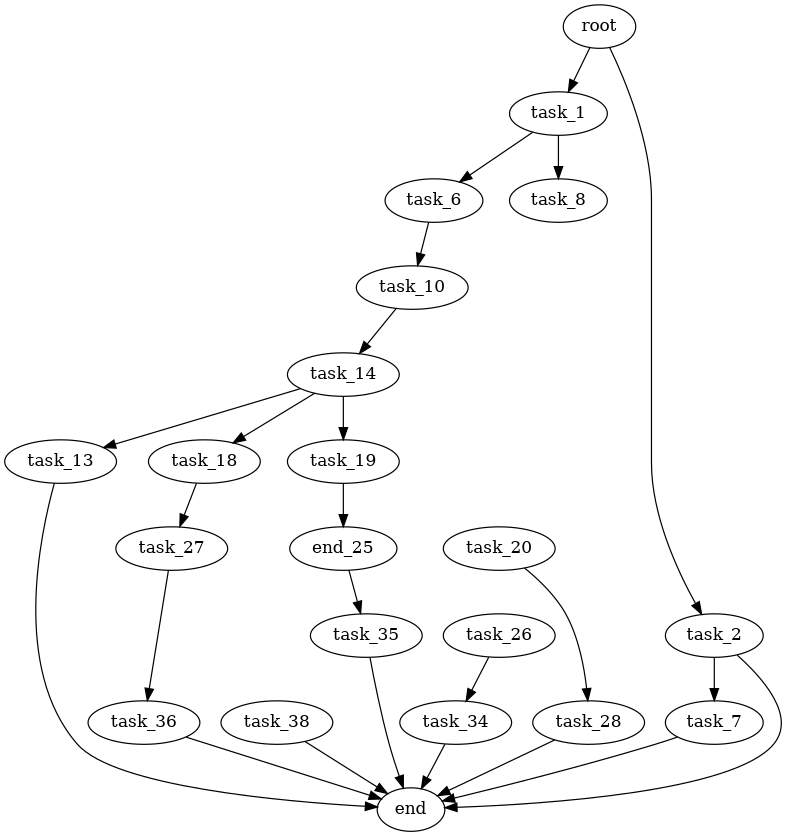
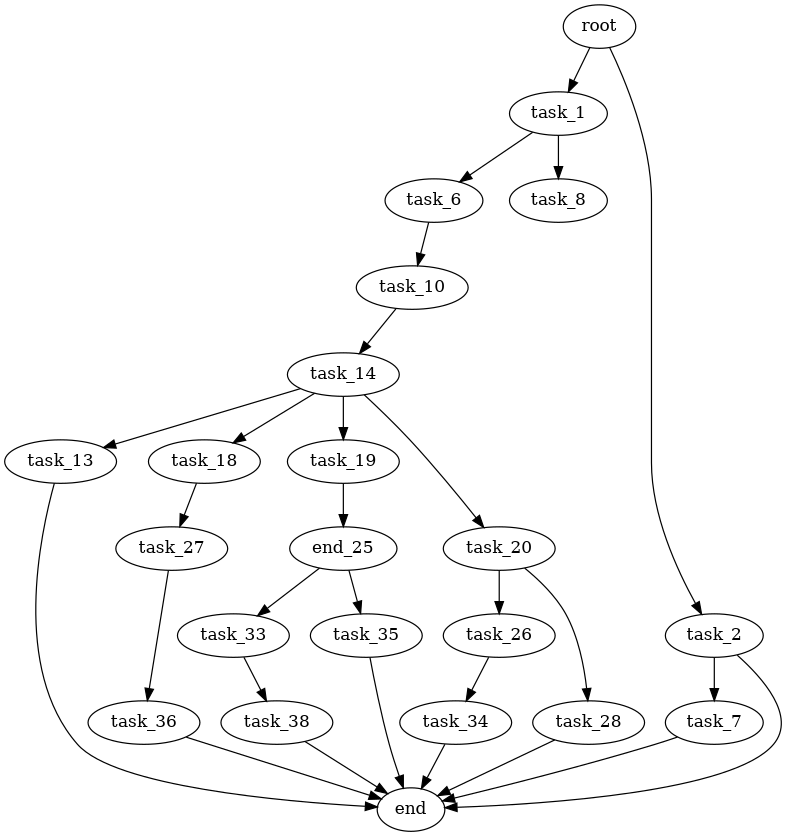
edge "task_14" -> "task_20": added
edge "task_20" -> "task_26": added
node "task_33": added
